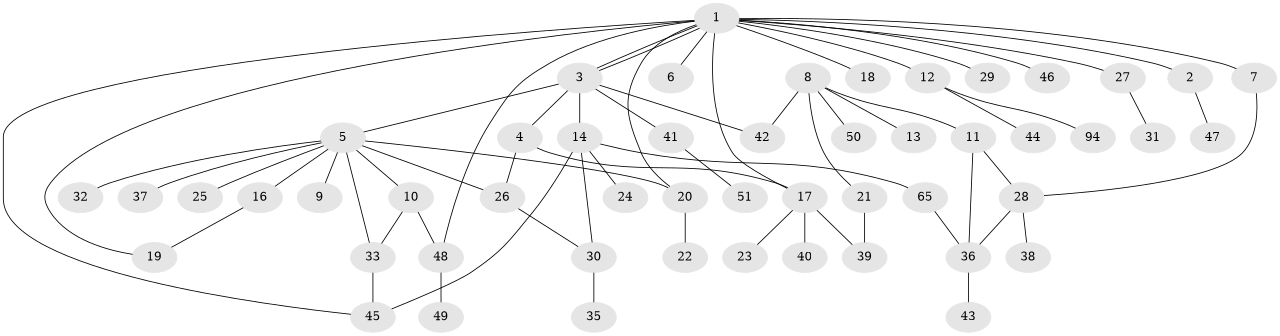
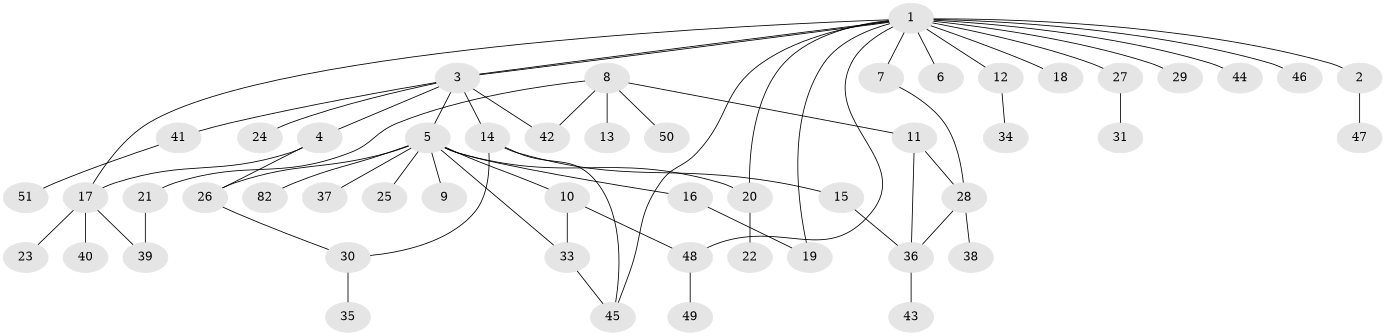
edge "12" -- "44": now "1" -- "44"
node "94": label "94" -> "34"
edge "14" -- "24": now "3" -- "24"
node "32": label "32" -> "82"
node "65": label "65" -> "15"
